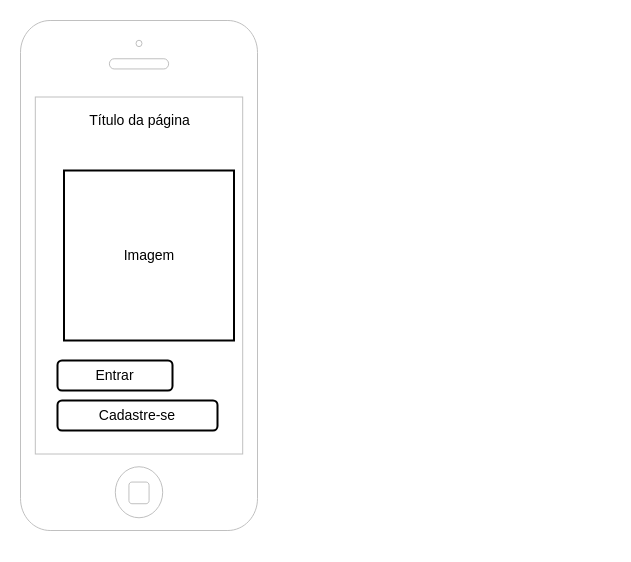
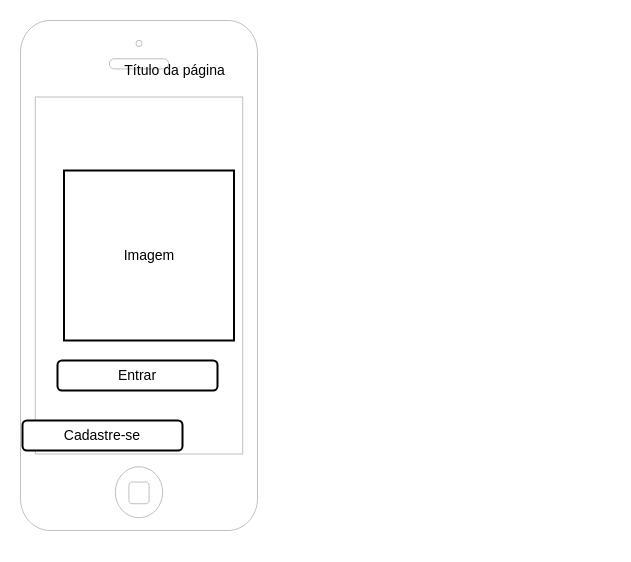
node "Título da página": moved (139, 121) -> (174, 71)
node "Entrar": size 115x30 -> 160x30
node "Cadastre-se": moved (138, 416) -> (103, 436)
